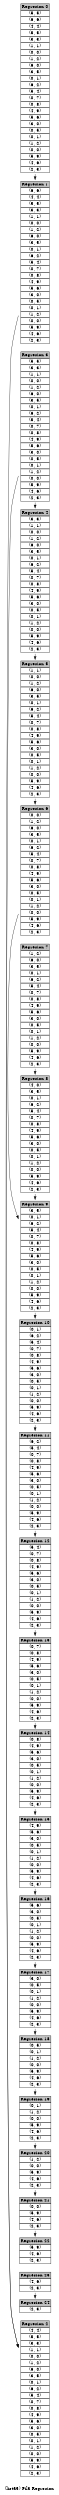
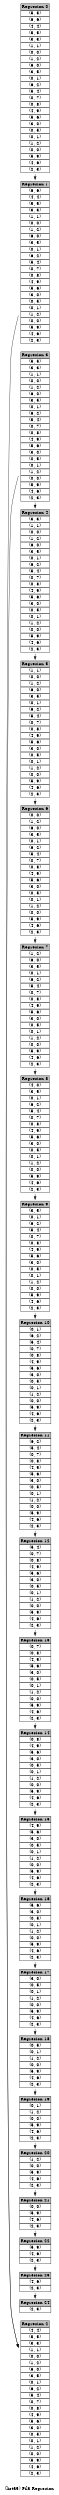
edge "Regresion 6" -> "Regresion 9": now "Regresion 6" -> "Regresion 7"
edge "Regresion 22" -> "Regresion 23": added
